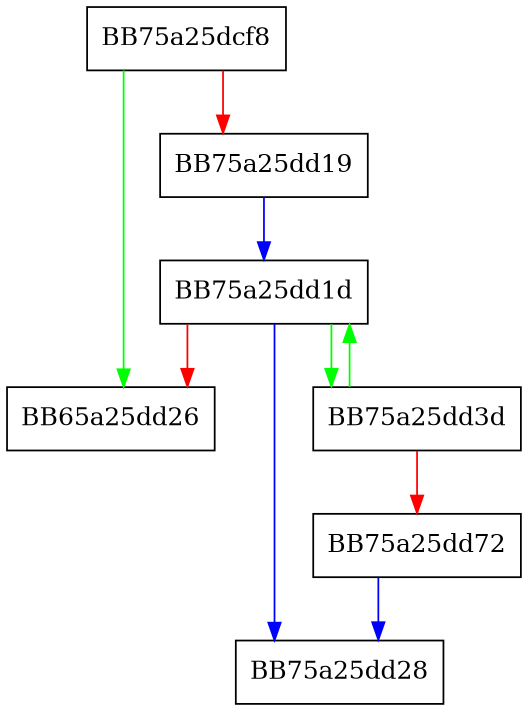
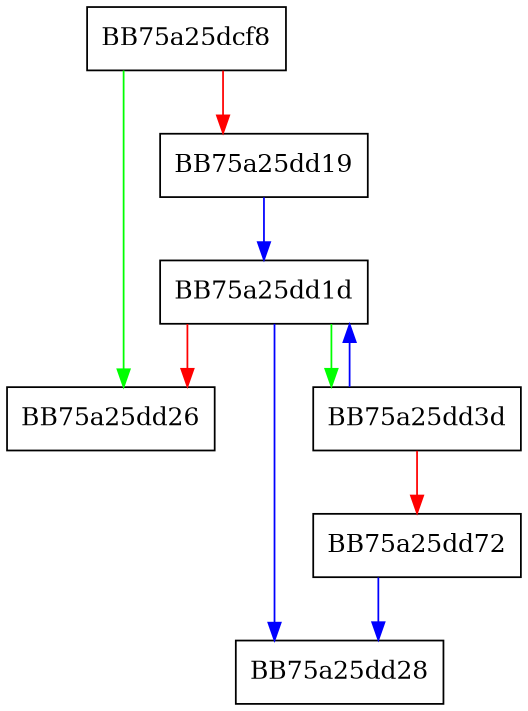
edge "BB75a25dd3d" -> "BB75a25dd1d": color green -> blue
node "BB65a25dd26": label "BB65a25dd26" -> "BB75a25dd26"
